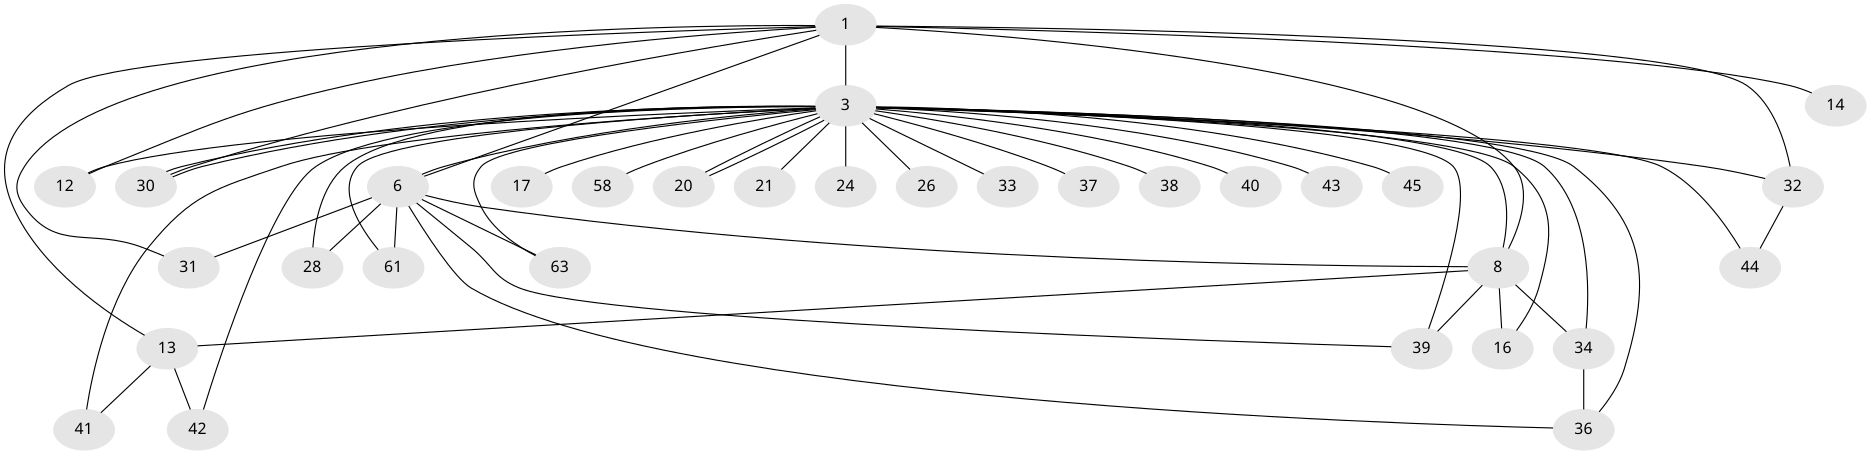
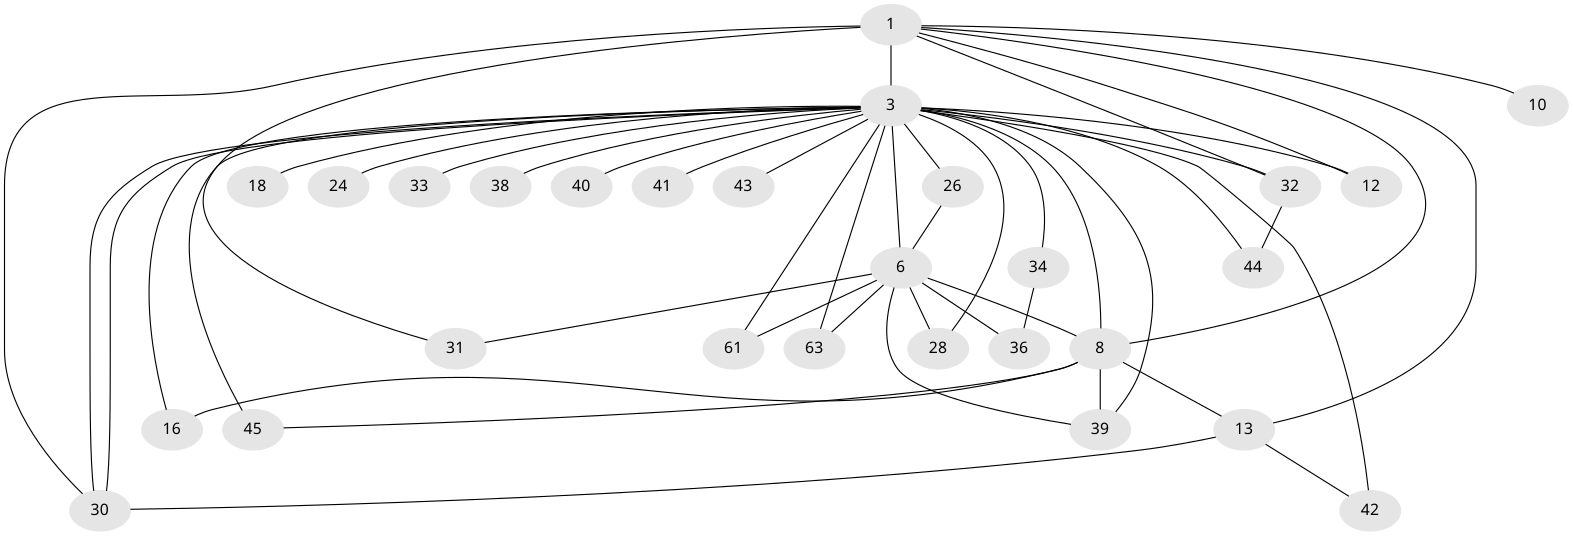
edge "1" -- "6": now "26" -- "6"
node "14": label "14" -> "10"
edge "3" -- "36": removed
node "17": removed
node "58": label "58" -> "18"
node "20": removed
node "21": removed
node "37": removed
edge "8" -- "34": now "8" -- "45"
edge "13" -- "41": now "13" -- "30"
